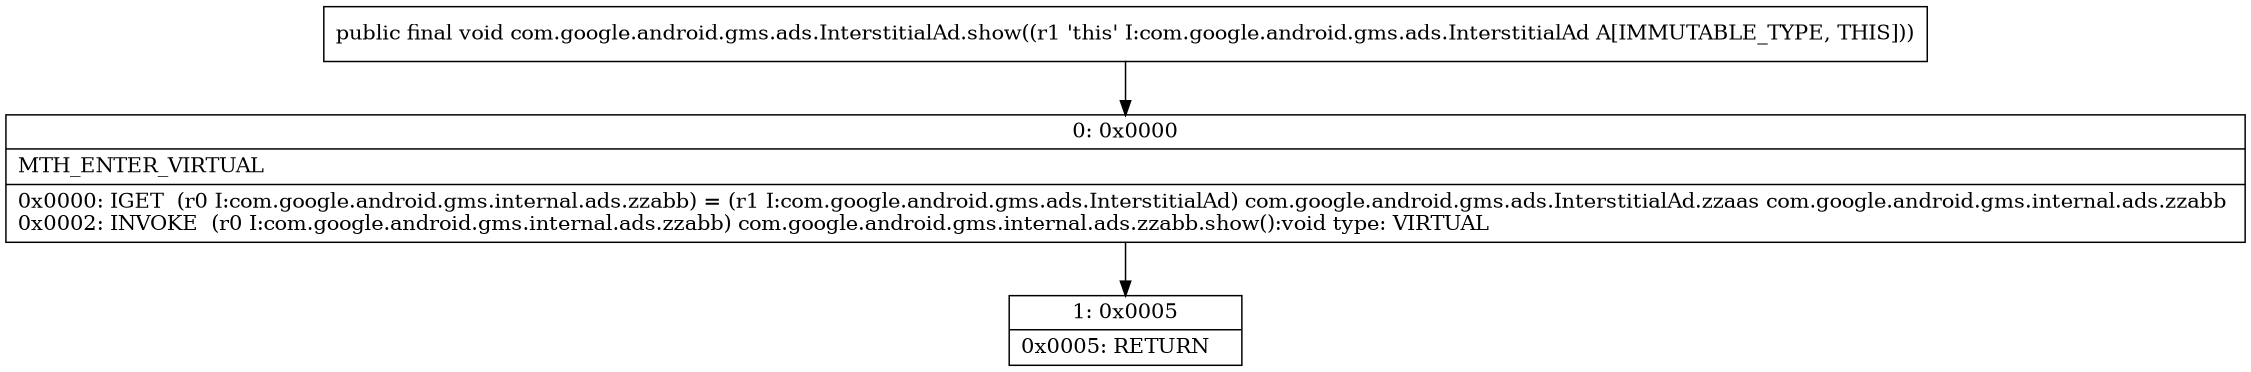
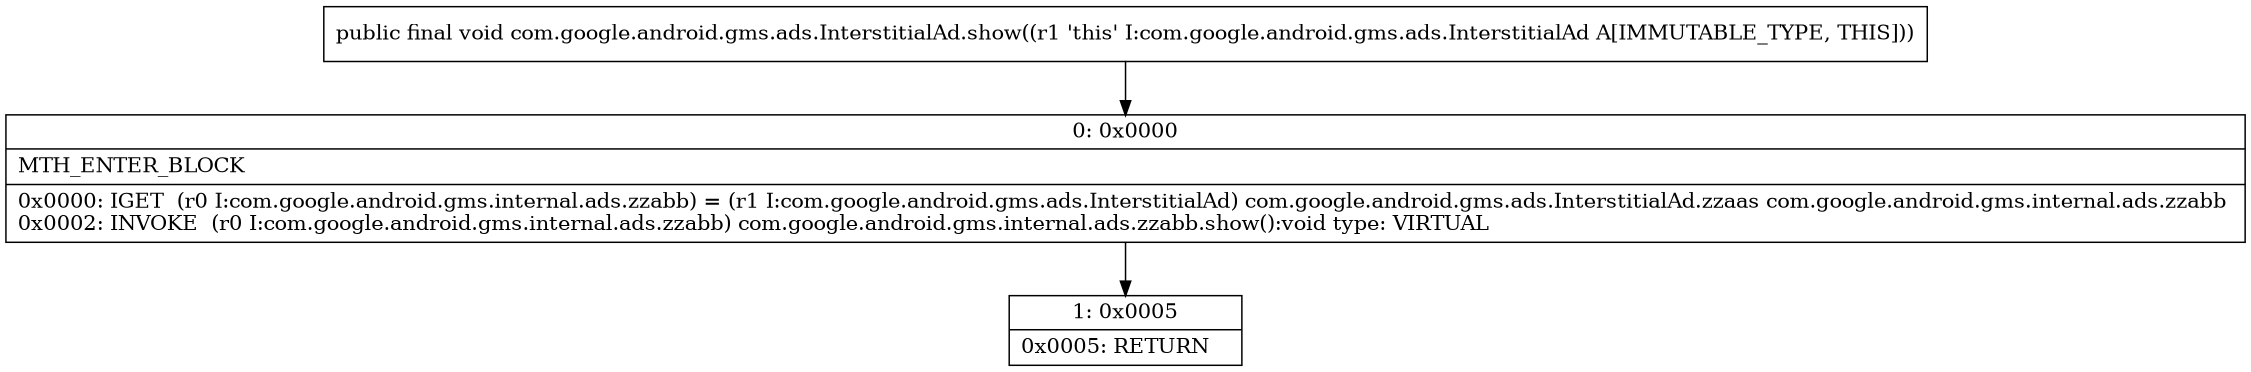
node "0: 0x0000": text "MTH_ENTER_VIRTUAL" -> "MTH_ENTER_BLOCK"
